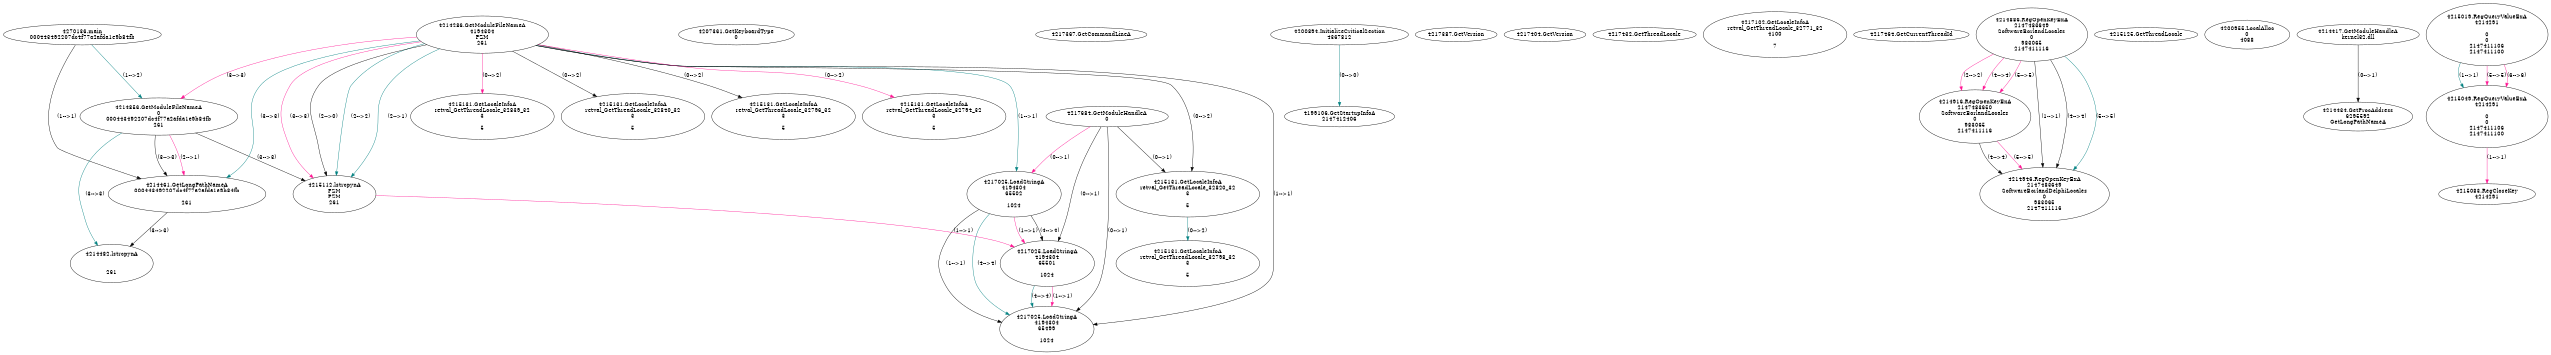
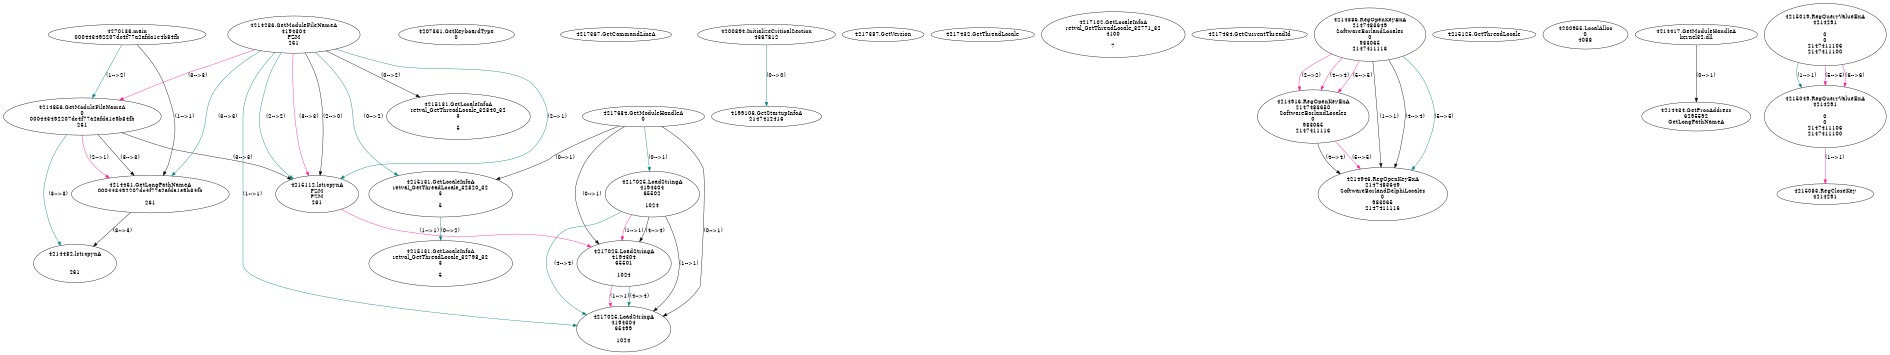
node "4270136.main 000443492207dc4f77a2afda1e9b84fb": label "4270136.main 000443492207dc4f77a2afda1e9b84fb" -> "4270136.main 000443492207dc4f77a2afda1e4b84fb"
node "4217404.GetVersion": removed
edge "4214286.GetModuleFileNameA 4194304 PZM 261" -> "4217025.LoadStringA 4194304 65502 1024": removed, label "(1-->1)"
edge "4214286.GetModuleFileNameA 4194304 PZM 261" -> "4215131.GetLocaleInfoA retval_GetThreadLocale_32820_32 3 5": color black -> teal
edge "4214286.GetModuleFileNameA 4194304 PZM 261" -> "4217025.LoadStringA 4194304 65499 1024": color black -> teal
node "4215131.GetLocaleInfoA retval_GetThreadLocale_32839_32 3 5": removed
node "4215131.GetLocaleInfoA retval_GetThreadLocale_32796_32 3 5": removed
node "4215131.GetLocaleInfoA retval_GetThreadLocale_32794_32 3 5": removed
node "4199106.GetStartupInfoA 2147412406": label "4199106.GetStartupInfoA 2147412406" -> "4199106.GetStartupInfoA 2147412416"
edge "4217684.GetModuleHandleA 0" -> "4217025.LoadStringA 4194304 65502 1024": color deeppink -> teal
